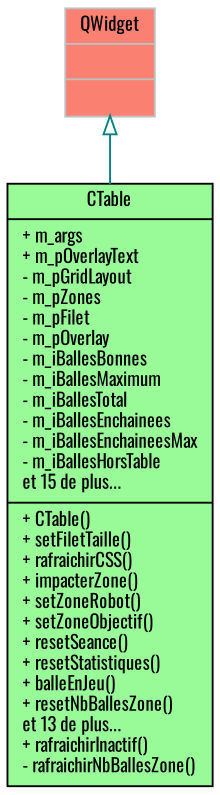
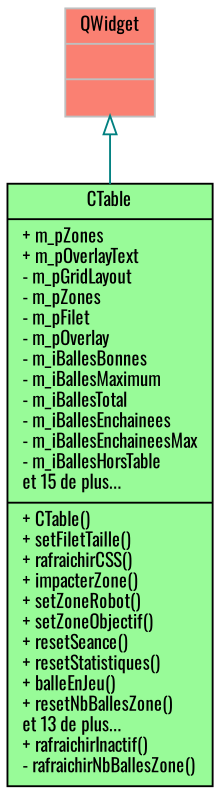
node "CTable": text "+ m_args" -> "+ m_pZones"
